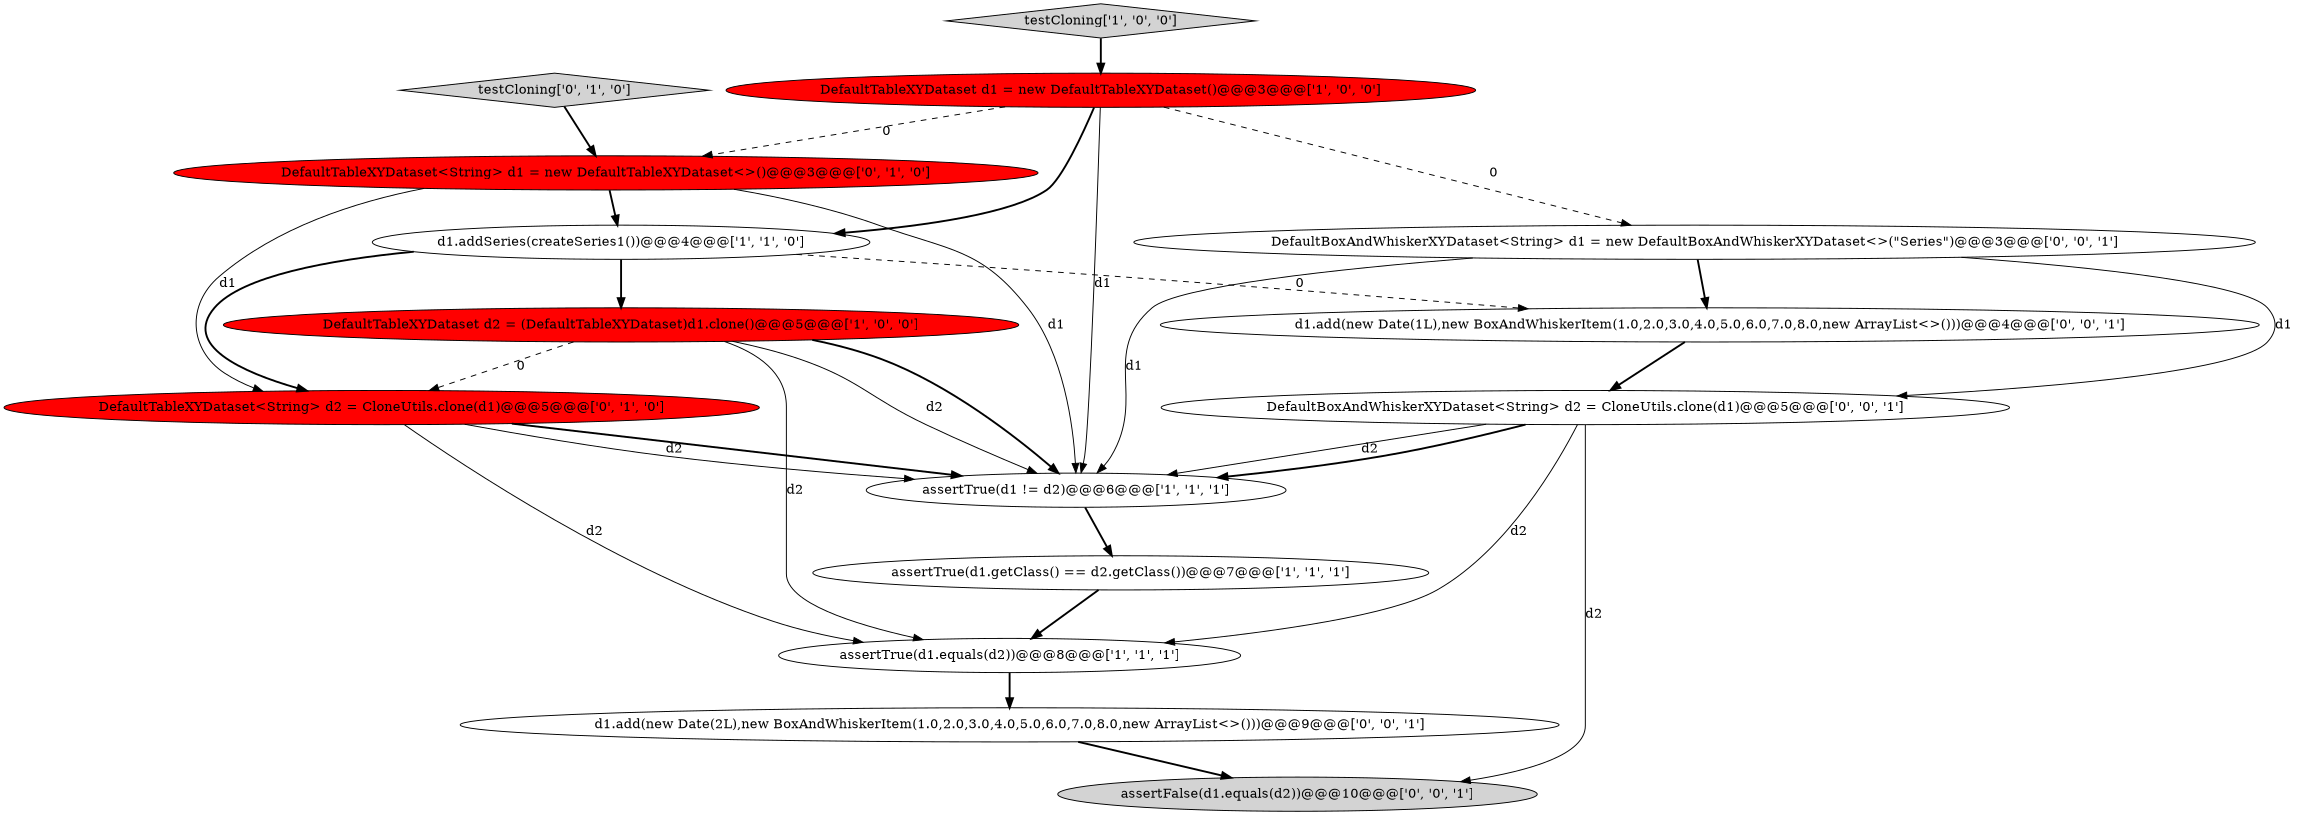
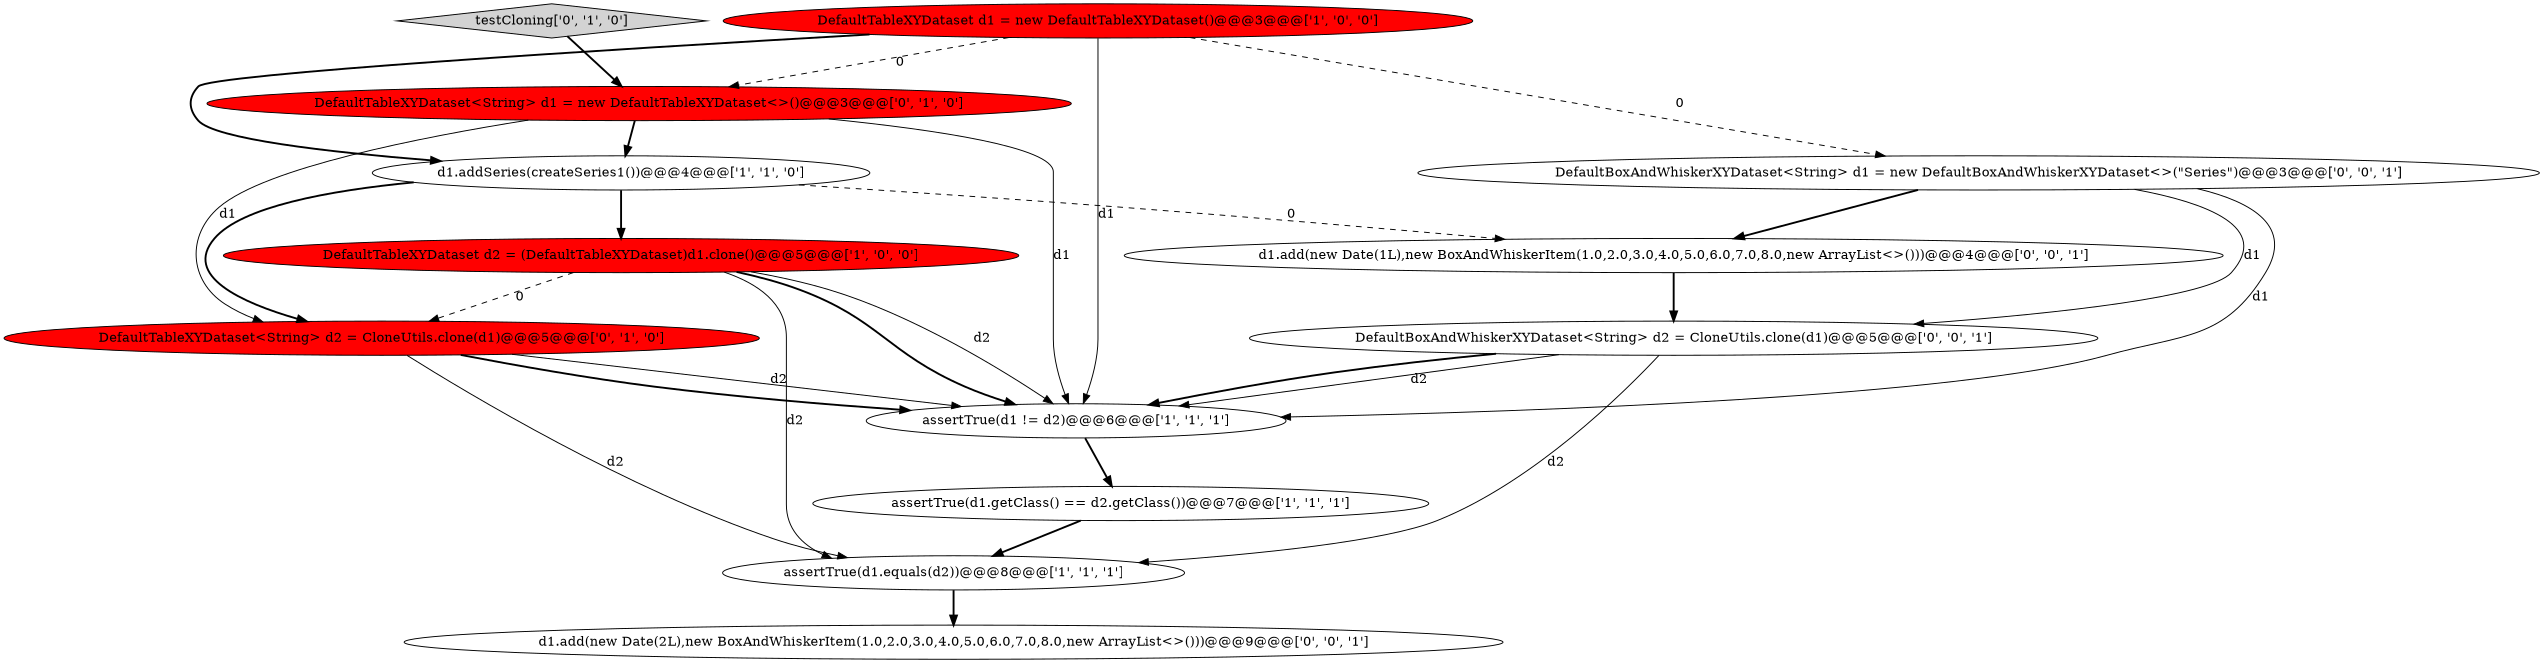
node "testCloning['1', '0', '0']": removed
node "assertFalse(d1.equals(d2))@@@10@@@['0', '0', '1']": removed
